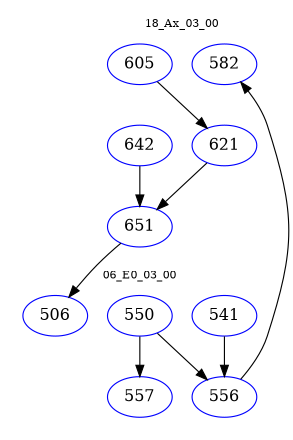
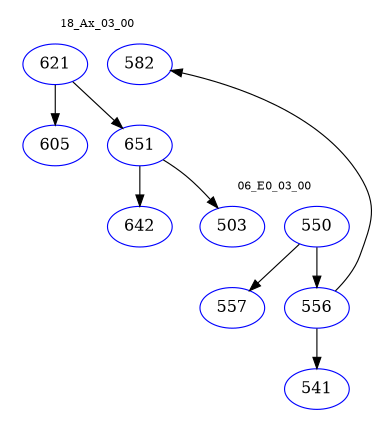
edge "605" -> "621": reversed
edge "642" -> "651": reversed
node "506": label "506" -> "503"
edge "541" -> "556": reversed
